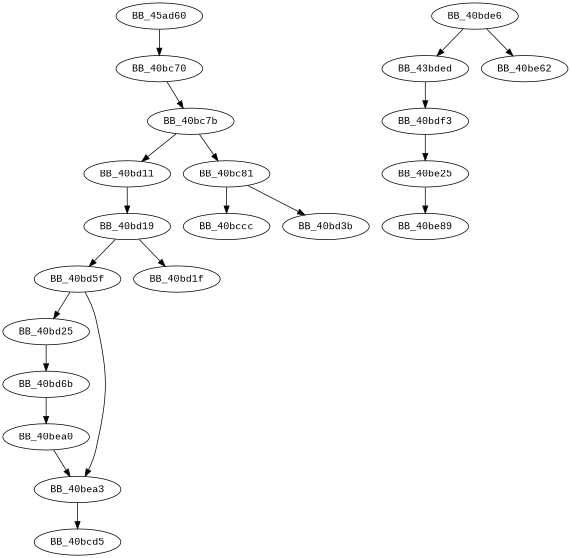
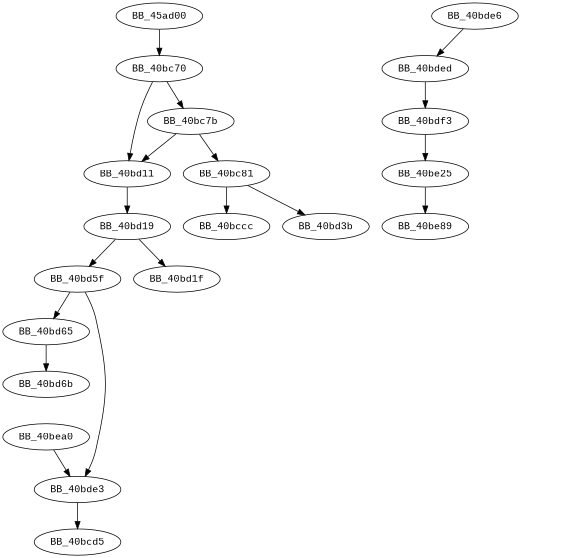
node "BB_45ad60": label "BB_45ad60" -> "BB_45ad00"
node "BB_43bded": label "BB_43bded" -> "BB_40bded"
node "BB_40be62": removed
edge "BB_40bc70" -> "BB_40bd11": added
node "BB_40bd25": label "BB_40bd25" -> "BB_40bd65"
edge "BB_40bd6b" -> "BB_40bea0": removed
node "BB_40bea3": label "BB_40bea3" -> "BB_40bde3"
